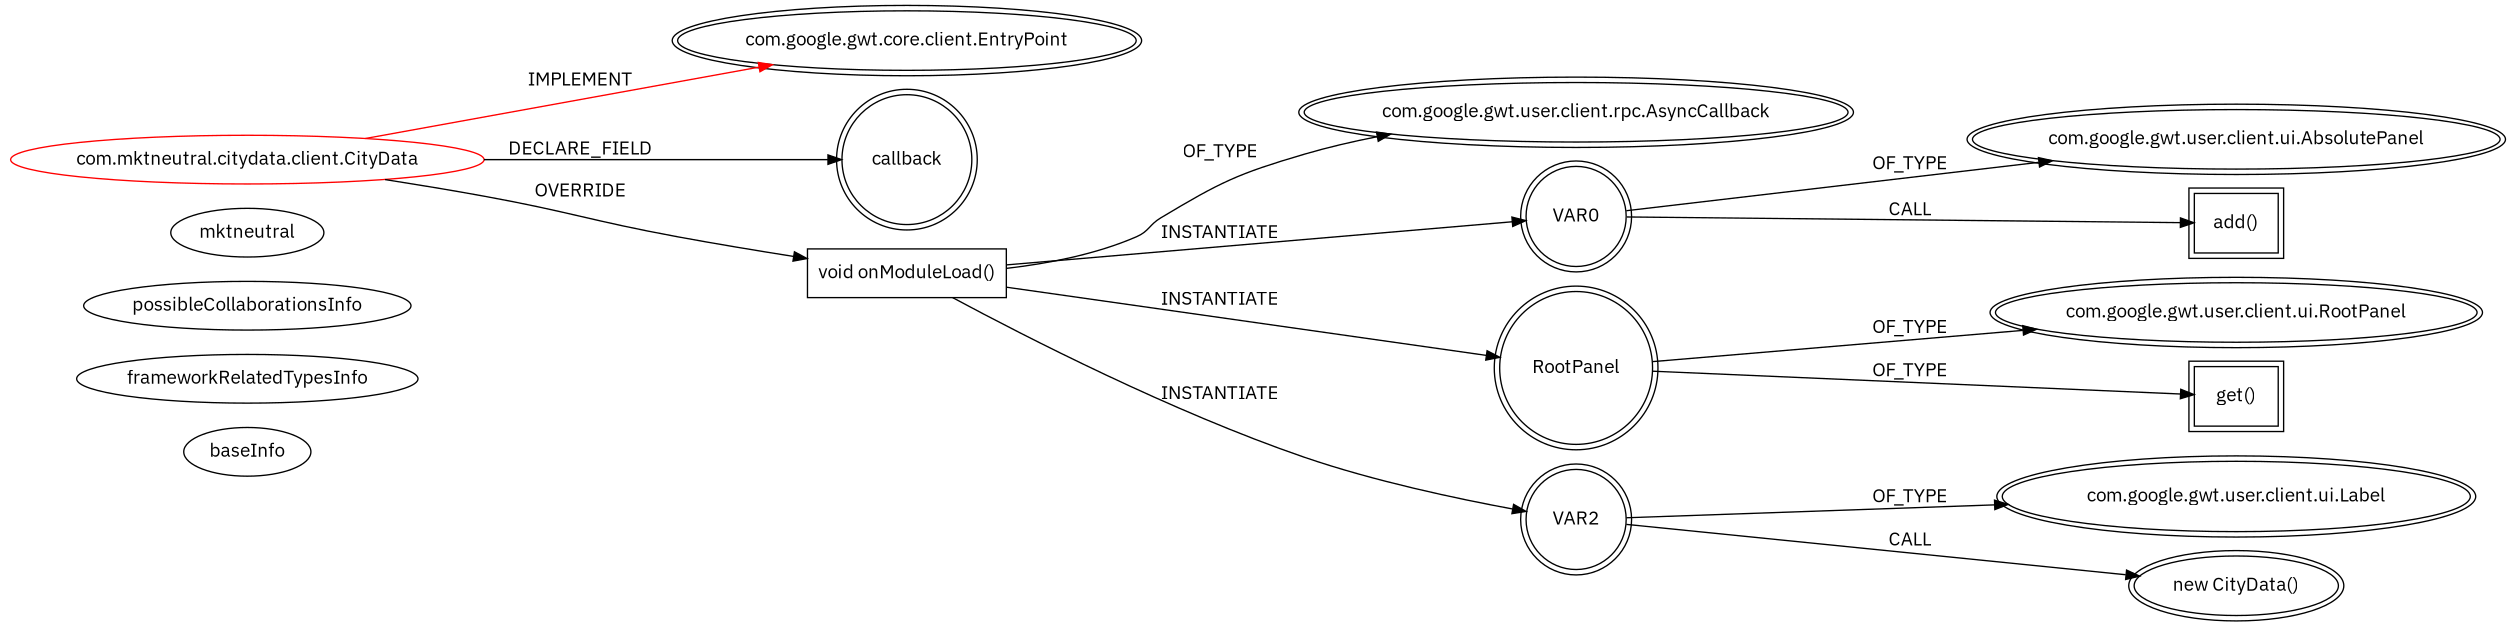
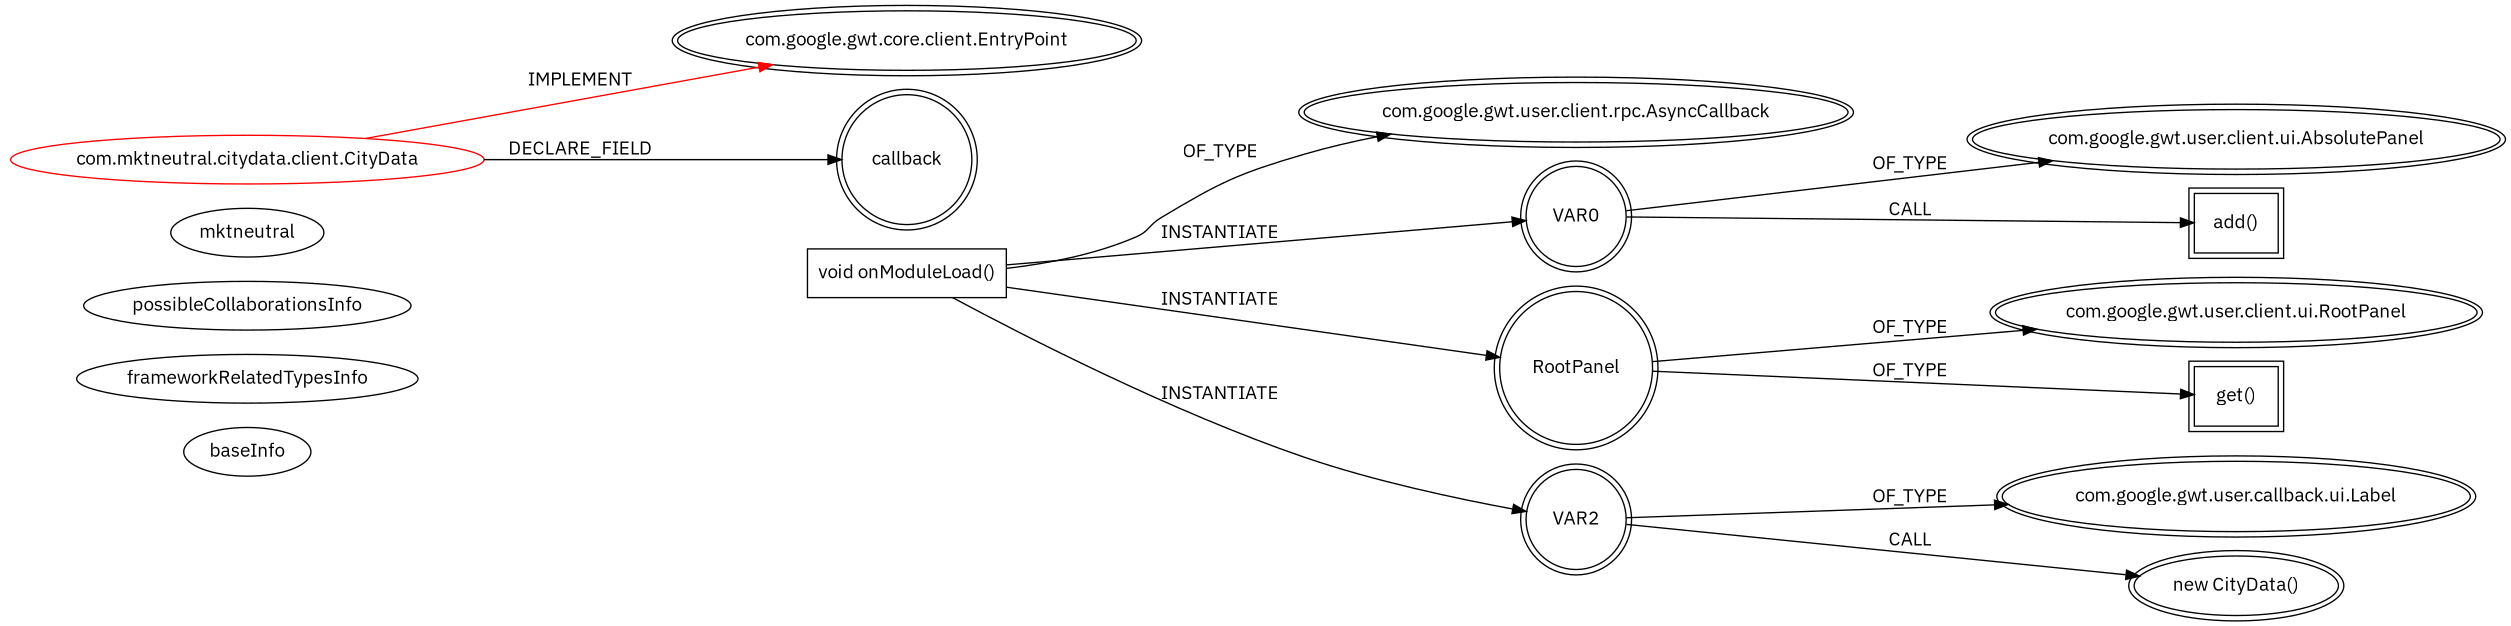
edge "com.mktneutral.citydata.client.CityData" -> "void onModuleLoad()": removed, label "OVERRIDE"
node "com.google.gwt.user.client.ui.Label": label "com.google.gwt.user.client.ui.Label" -> "com.google.gwt.user.callback.ui.Label"
